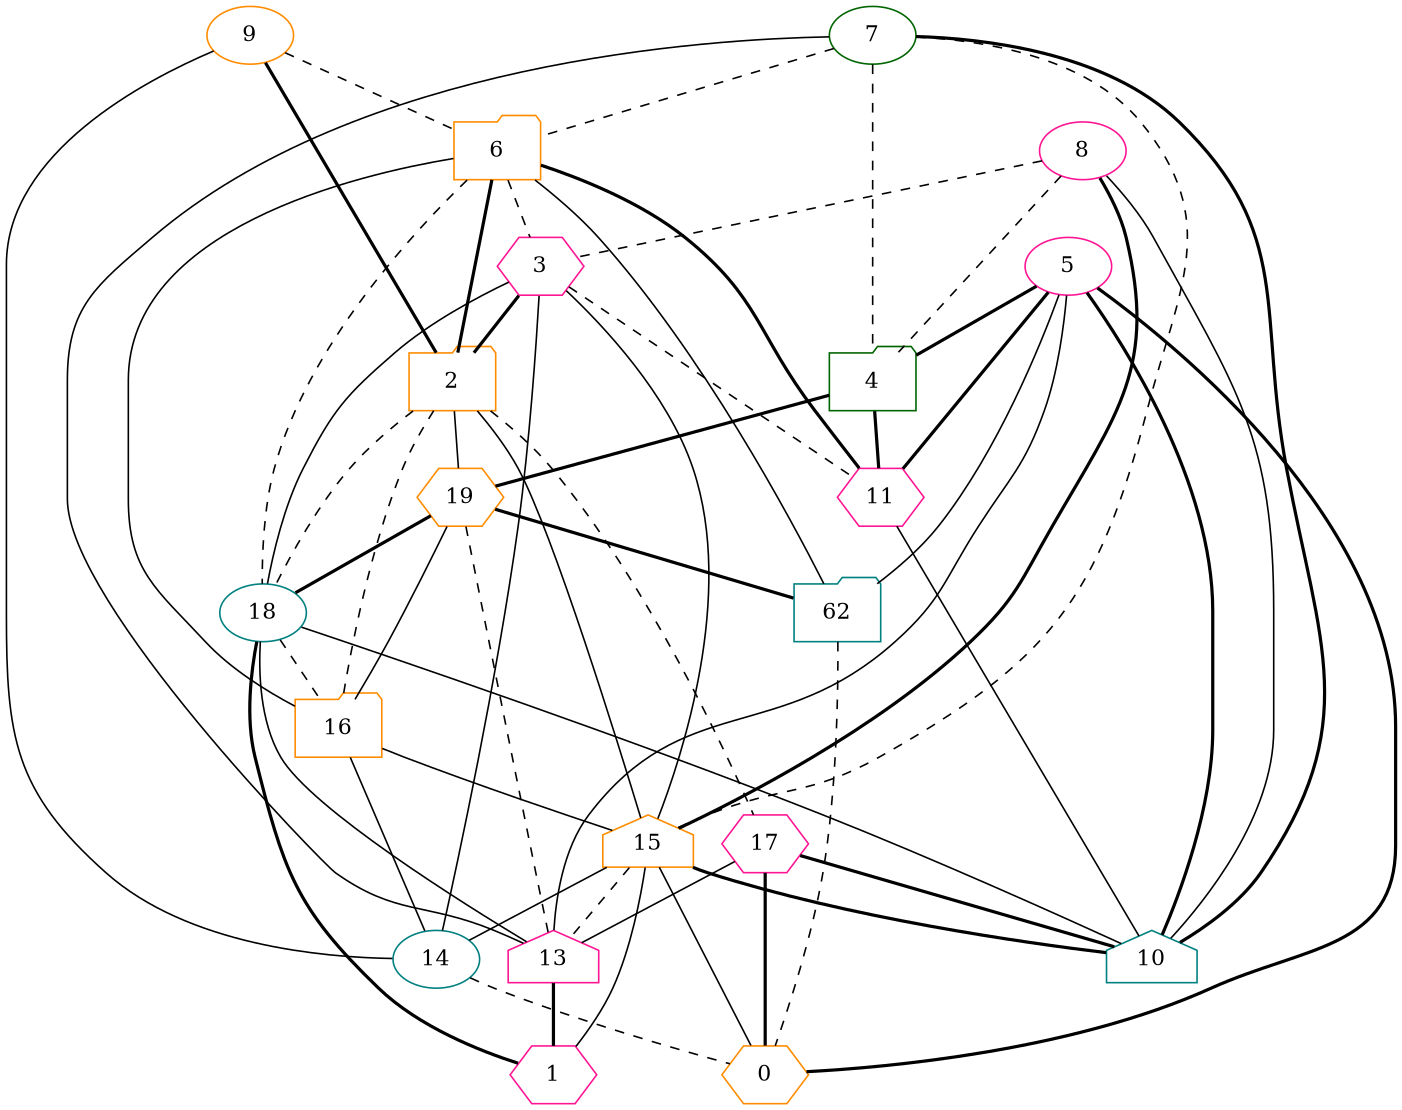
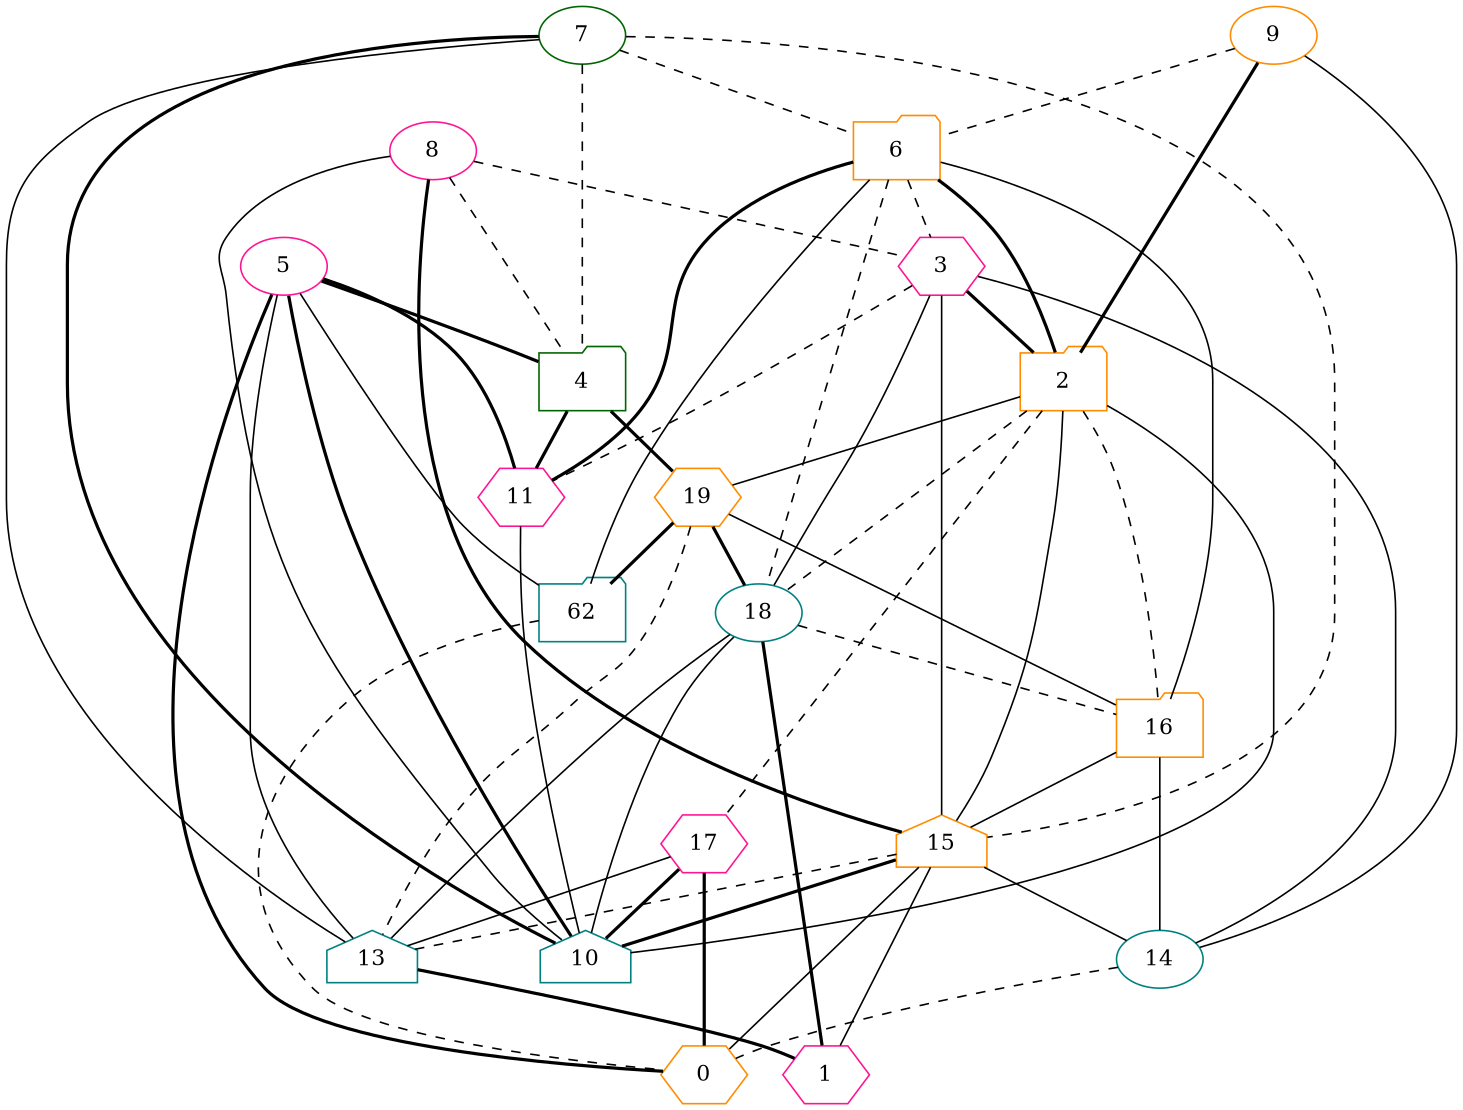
edge "2" -- "10": added
node "13": color deeppink -> teal
